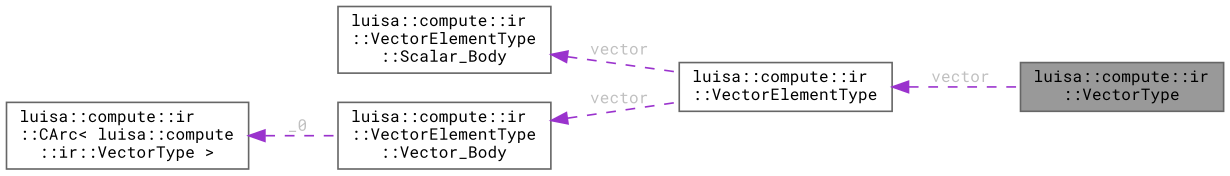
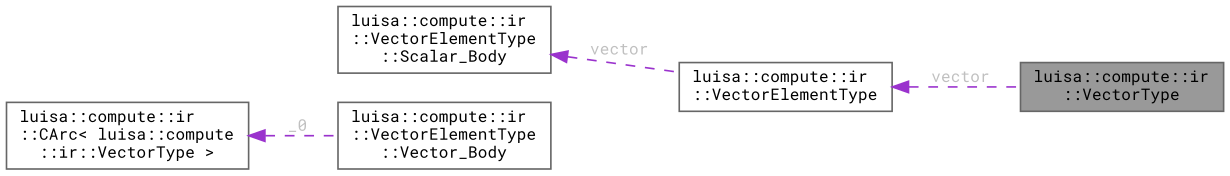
edge "luisa::compute::ir ::VectorElementType" -> "luisa::compute::ir ::VectorElementType ::Vector_Body": removed, label "vector"
